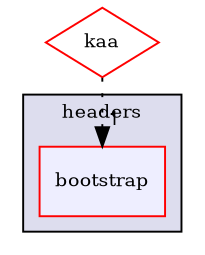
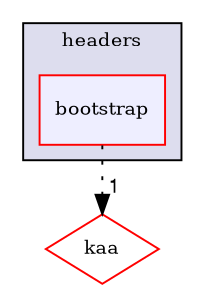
edge "kaa" -> "bootstrap": reversed
